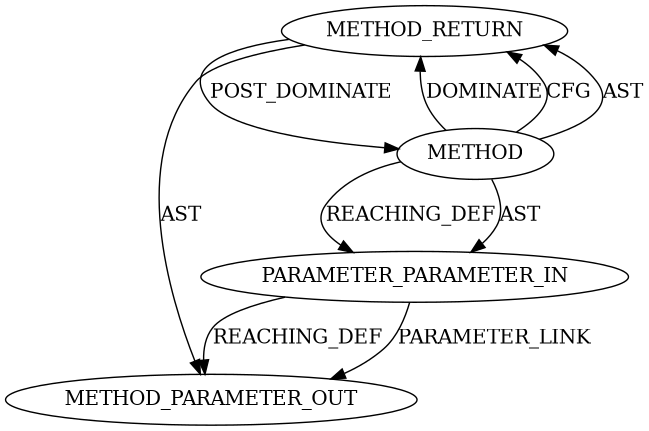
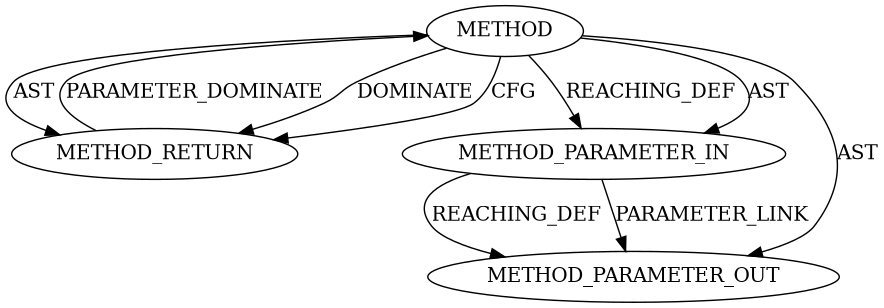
edge "METHOD_RETURN" -> "METHOD": label "POST_DOMINATE" -> "PARAMETER_DOMINATE"
edge "METHOD_RETURN" -> "METHOD_PARAMETER_OUT": now "METHOD" -> "METHOD_PARAMETER_OUT"
node "PARAMETER_PARAMETER_IN": label "PARAMETER_PARAMETER_IN" -> "METHOD_PARAMETER_IN"
